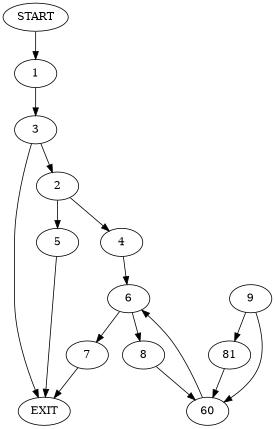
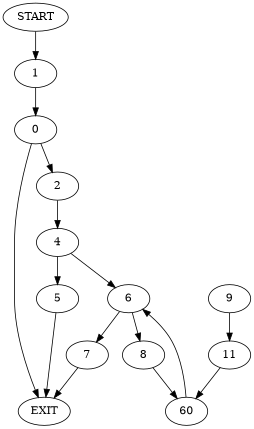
node "3": label "3" -> "0"
edge "2" -> "5": now "4" -> "5"
node "81": label "81" -> "11"
edge "9" -> "60": removed
